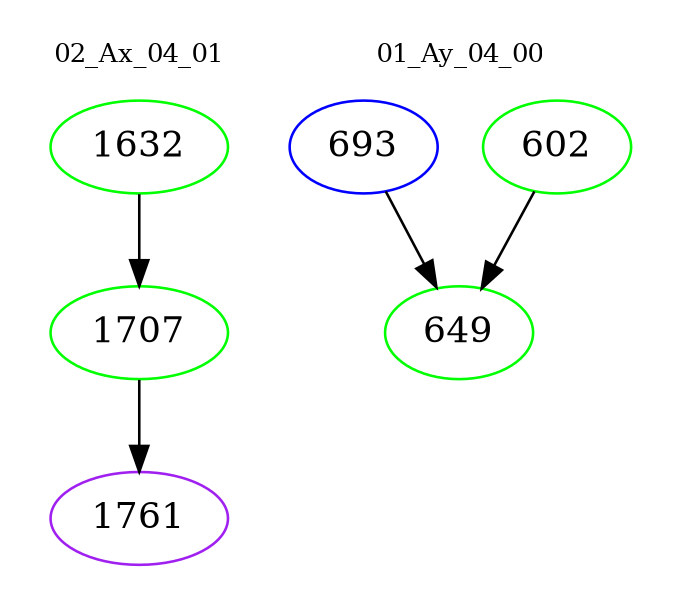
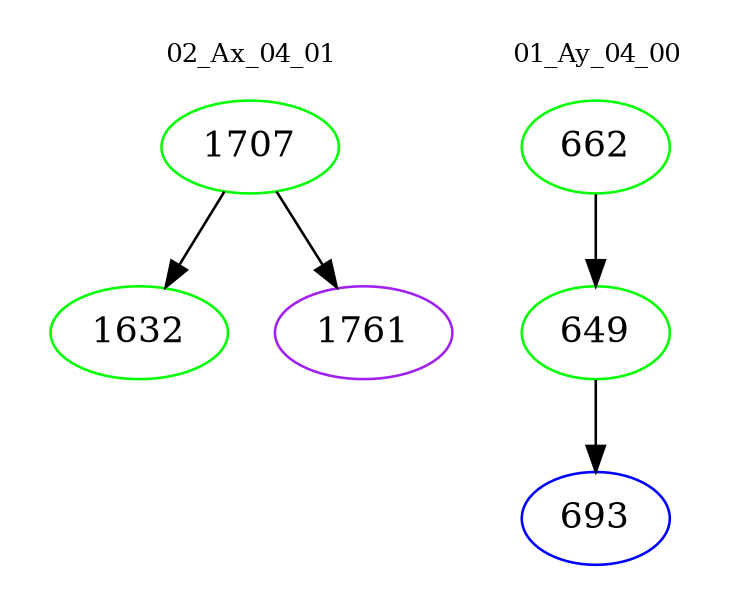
node "602": label "602" -> "662"
edge "1632" -> "1707": reversed
edge "693" -> "649": reversed
